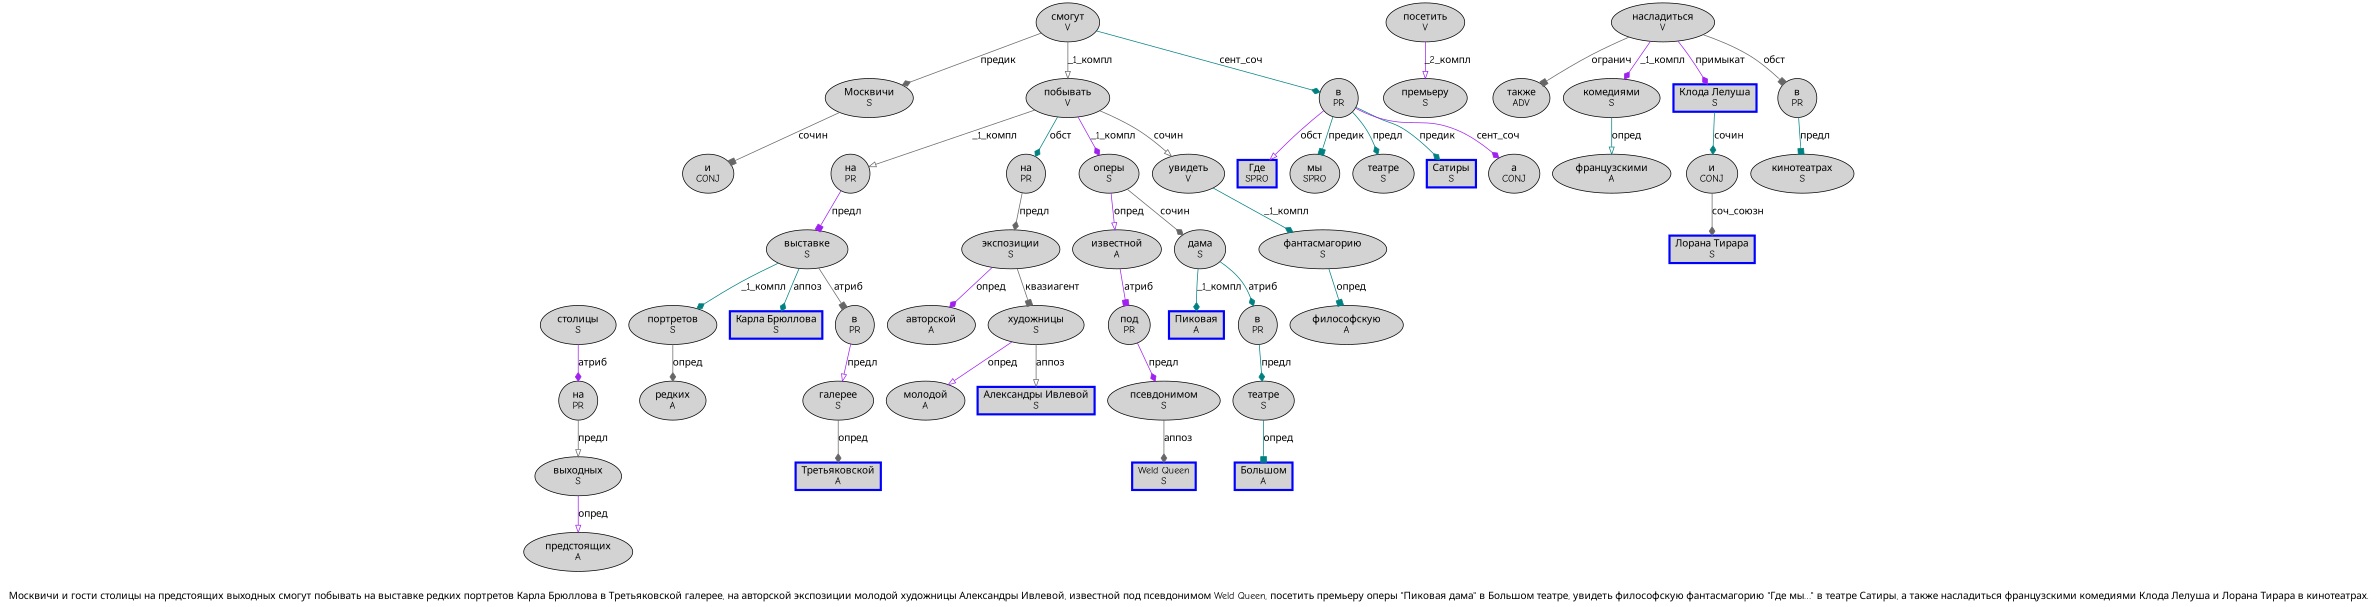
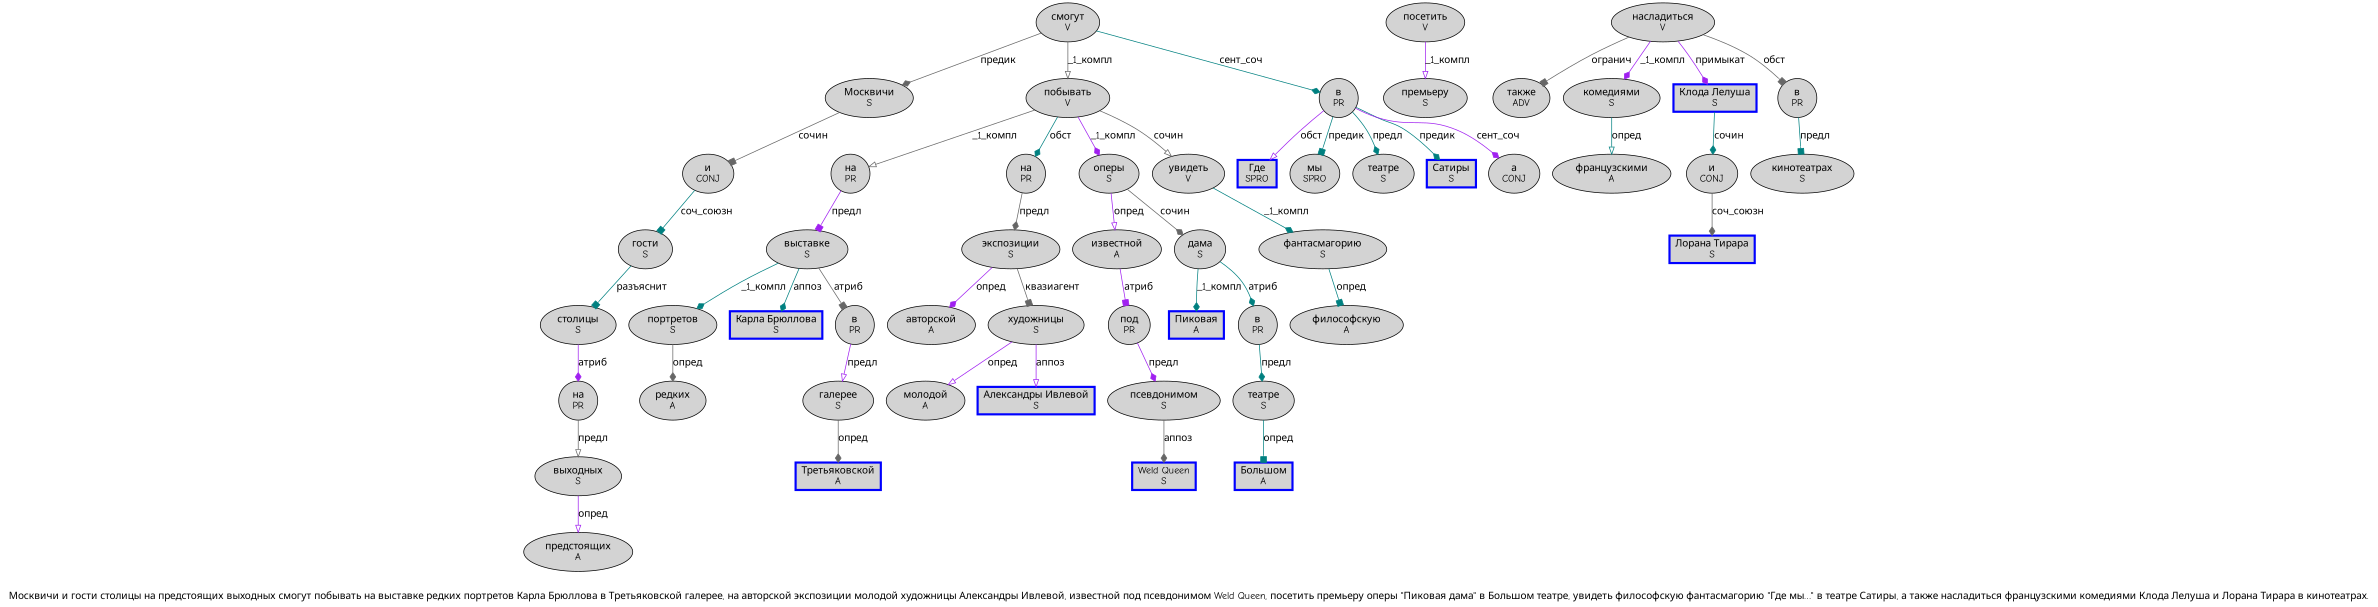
edge "посетить V" -> "премьеру S": label "_2_компл" -> "_1_компл"
node "гости S": added
edge "художницы S" -> "Александры Ивлевой S": color gray40 -> purple
